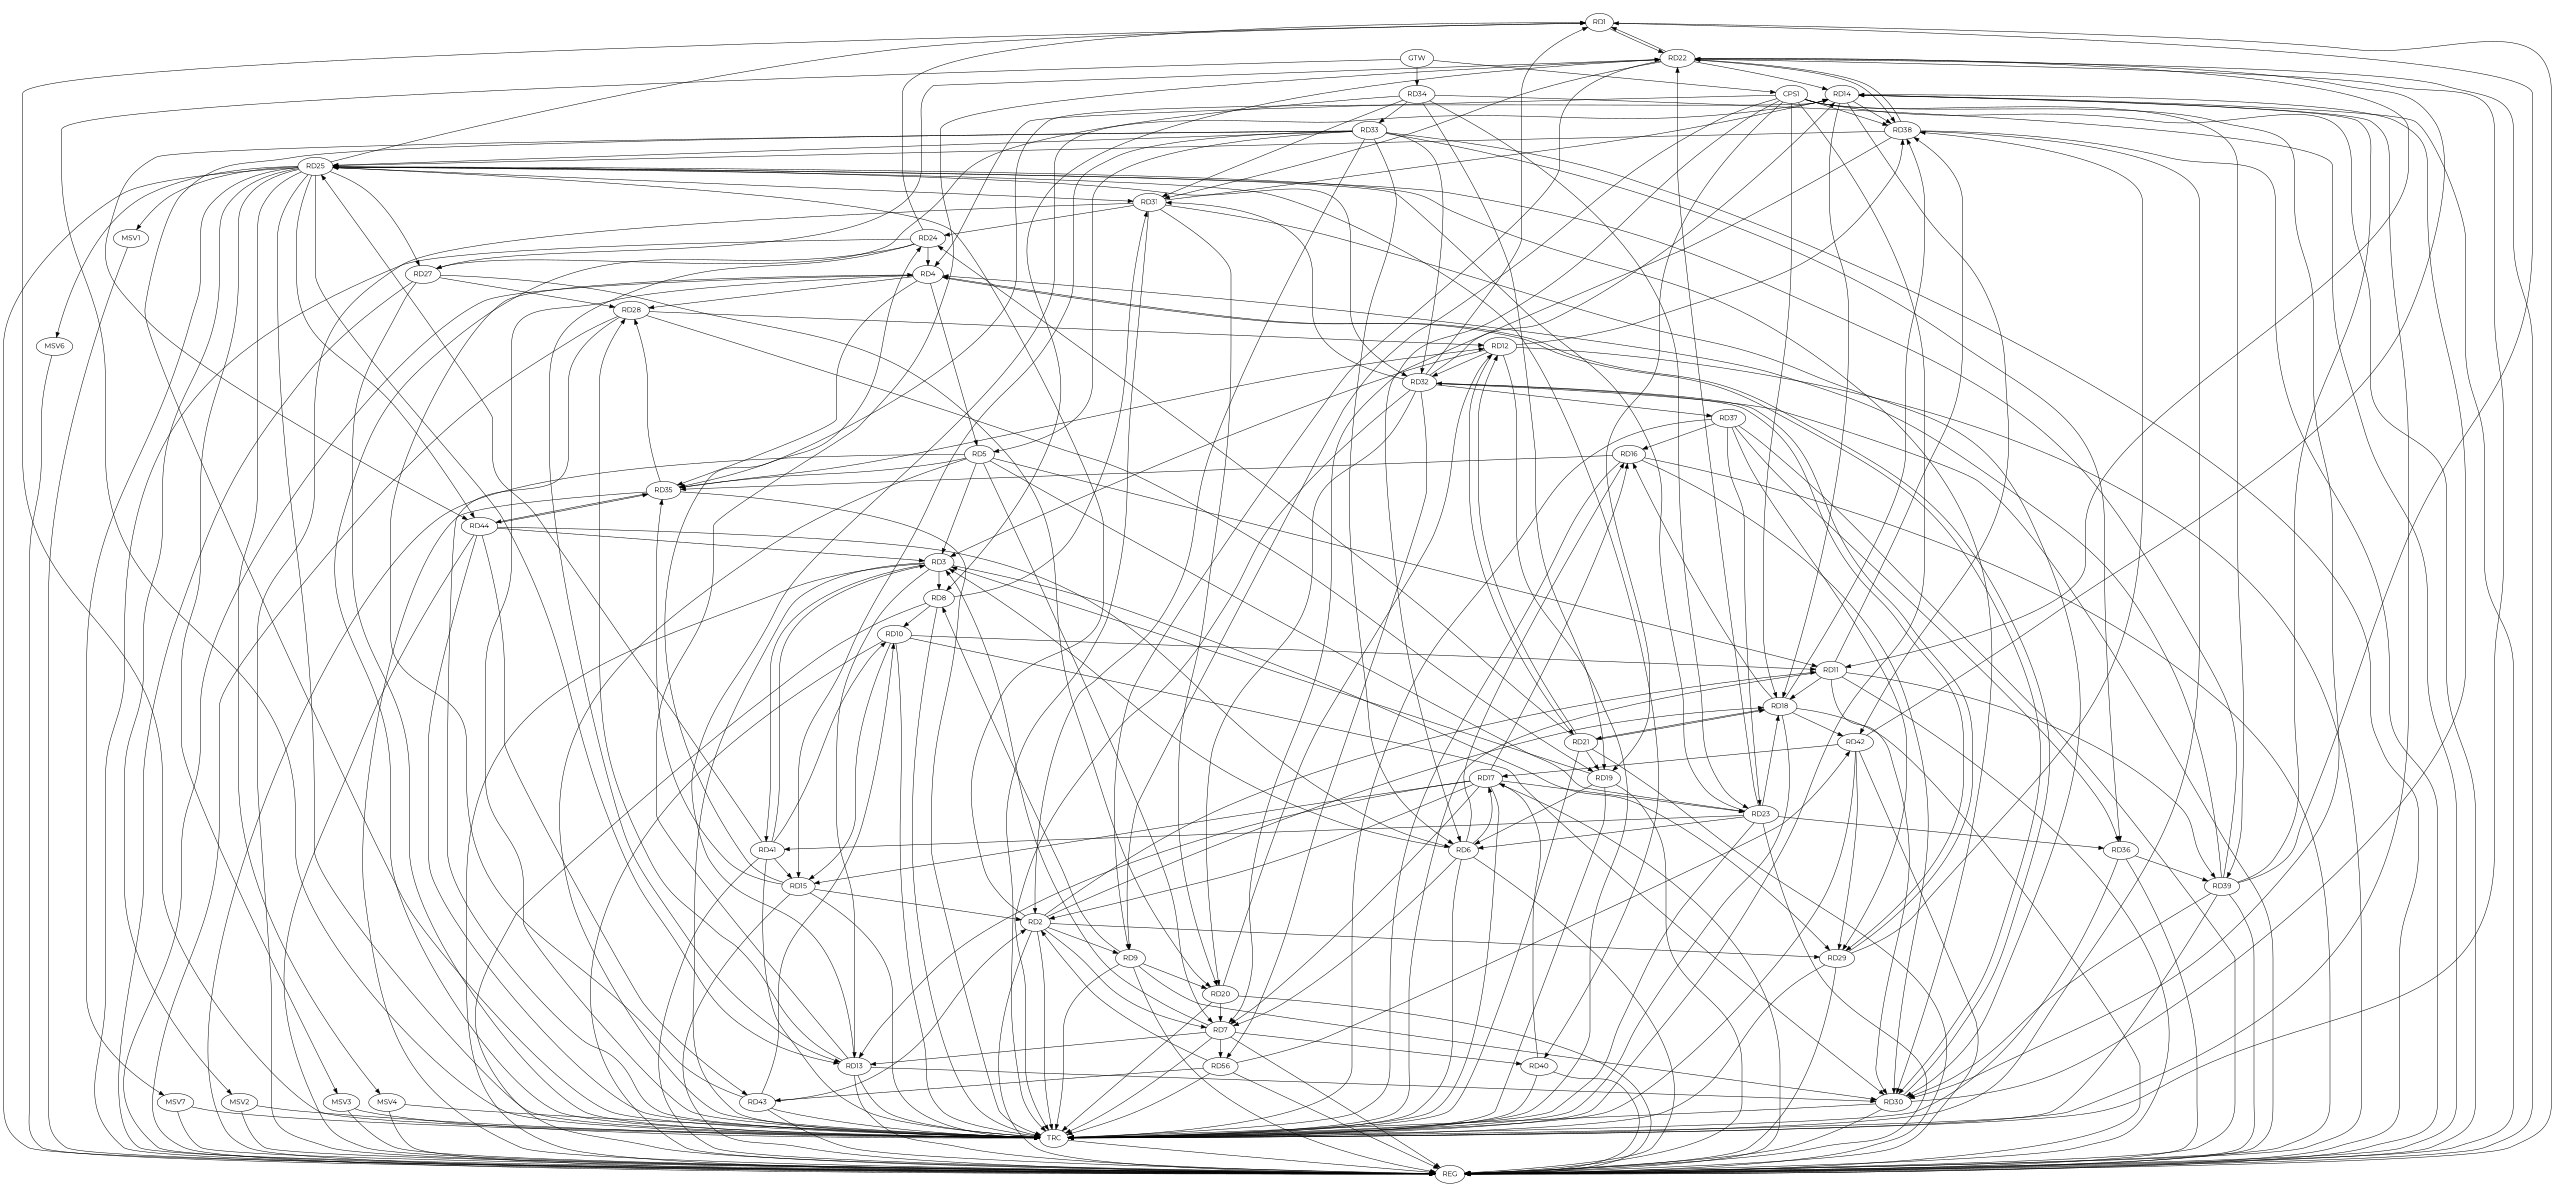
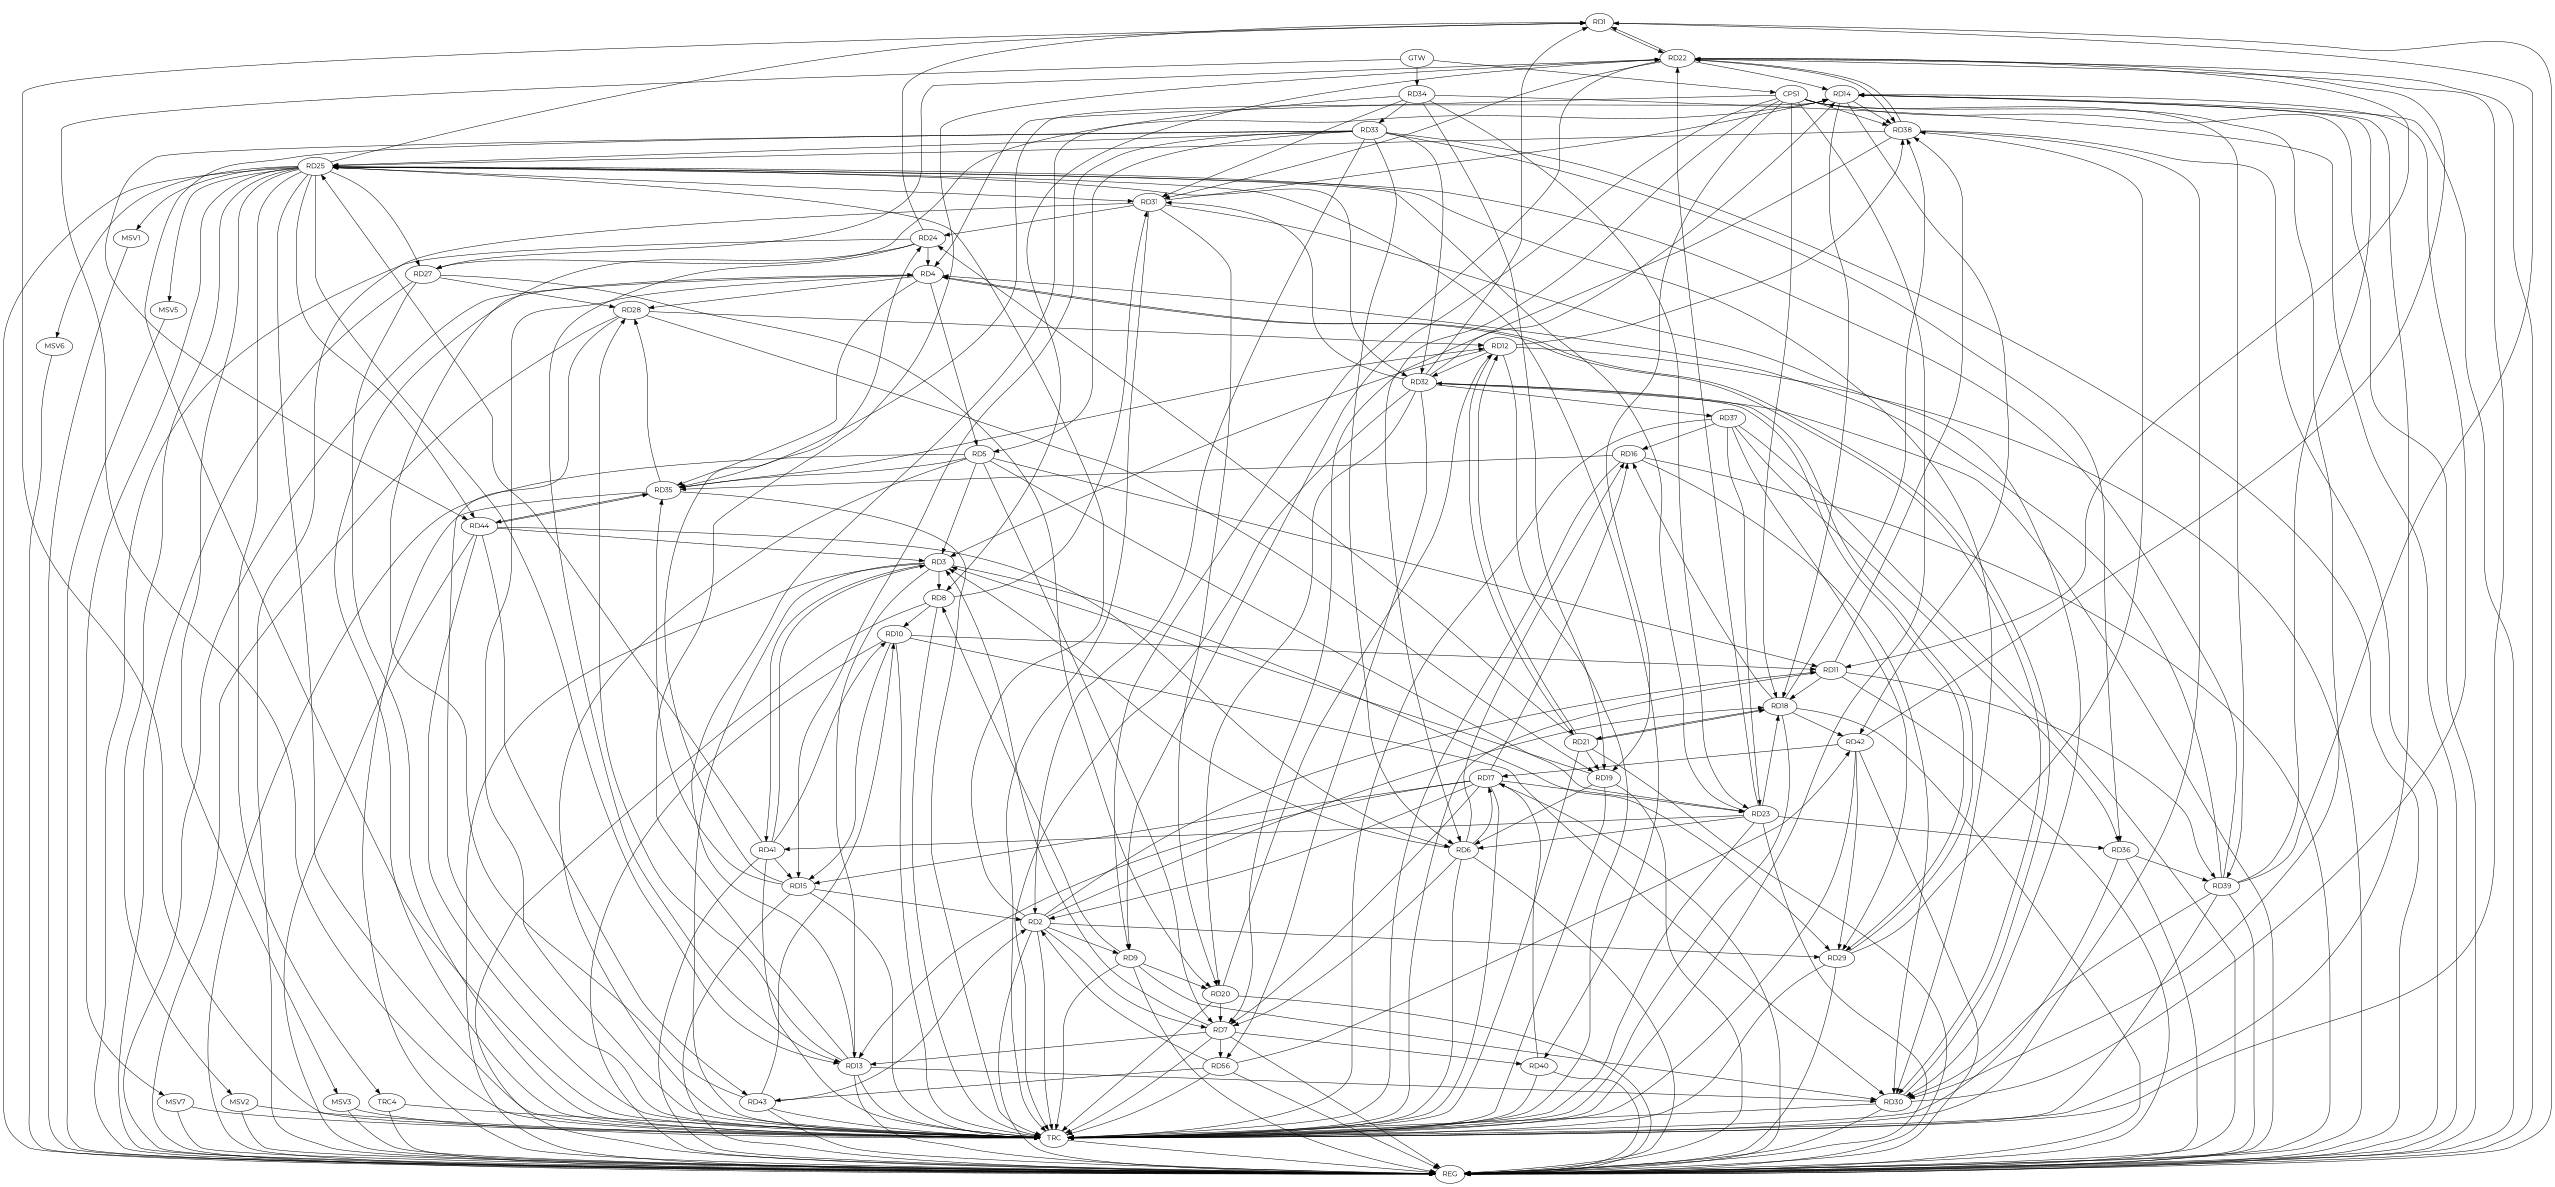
node "MSV5": added
edge "RD11" -> "RD30": removed
node "MSV4": label "MSV4" -> "TRC4"
